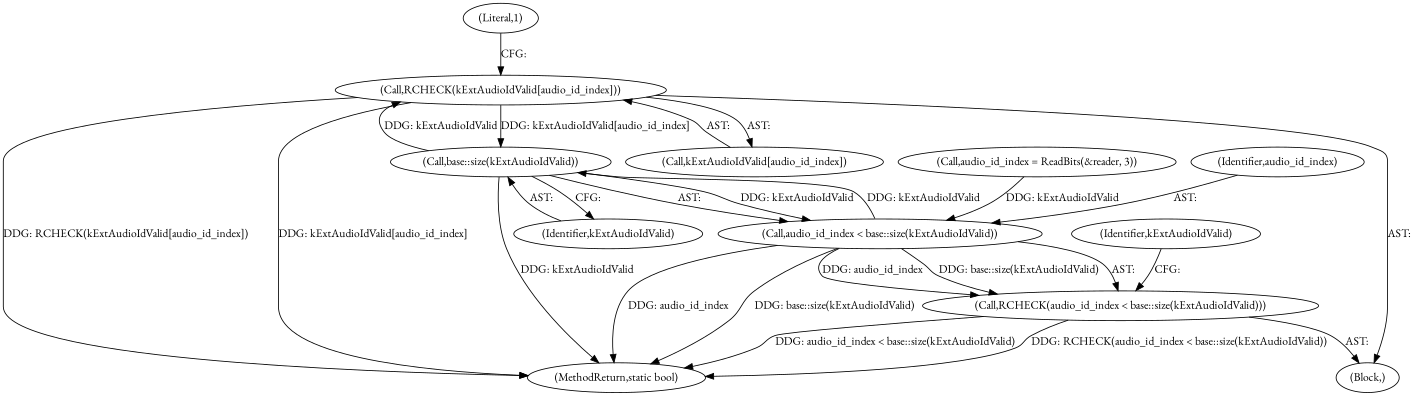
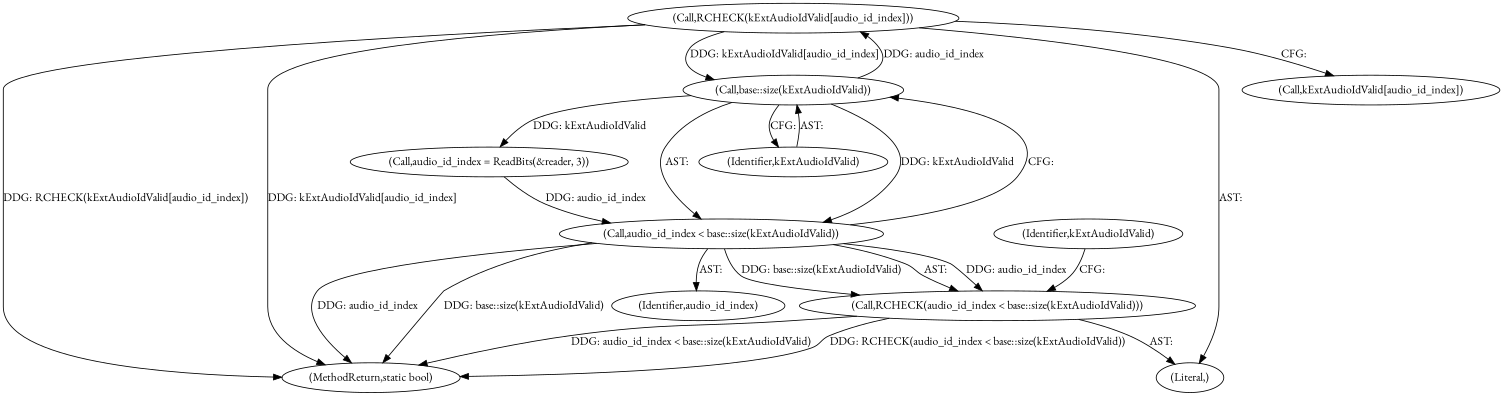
node "(Literal,1)": removed
edge "(Call,kExtAudioIdValid[audio_id_index])" -> "(Call,RCHECK(kExtAudioIdValid[audio_id_index]))": removed, label "AST:"
edge "(Call,base::size(kExtAudioIdValid))" -> "(Call,RCHECK(kExtAudioIdValid[audio_id_index]))": label "DDG: kExtAudioIdValid" -> "DDG: audio_id_index"
edge "(Call,RCHECK(kExtAudioIdValid[audio_id_index]))" -> "(Call,kExtAudioIdValid[audio_id_index])": label "AST: " -> "CFG: "
edge "(Call,audio_id_index < base::size(kExtAudioIdValid))" -> "(Call,base::size(kExtAudioIdValid))": label "DDG: kExtAudioIdValid" -> "CFG: "
edge "(Call,audio_id_index = ReadBits(&reader, 3))" -> "(Call,audio_id_index < base::size(kExtAudioIdValid))": label "DDG: kExtAudioIdValid" -> "DDG: audio_id_index"
edge "(Identifier,audio_id_index)" -> "(Call,audio_id_index < base::size(kExtAudioIdValid))": reversed
edge "(Call,base::size(kExtAudioIdValid))" -> "(MethodReturn,static bool)": now "(Call,base::size(kExtAudioIdValid))" -> "(Call,audio_id_index = ReadBits(&reader, 3))"
node "(Block,)": label "(Block,)" -> "(Literal,)"
